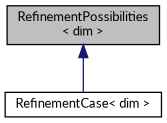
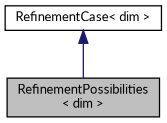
edge "RefinementCase< dim >" -> "RefinementPossibilities < dim >": reversed
